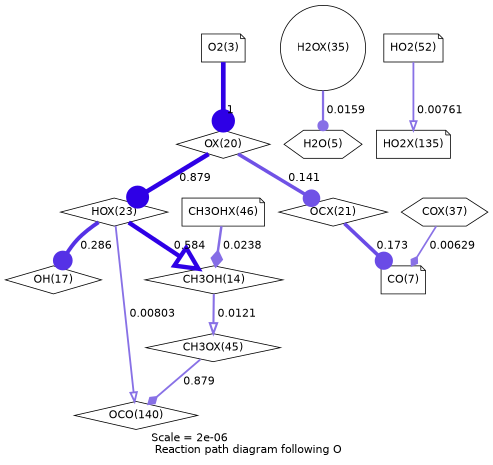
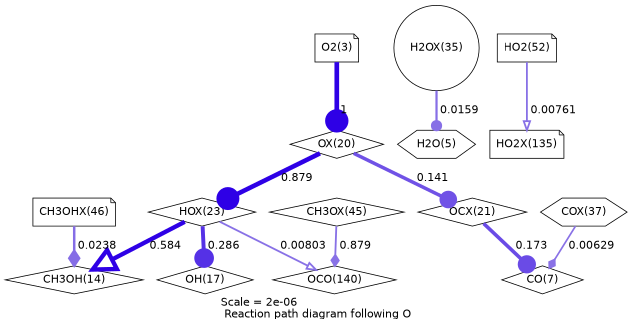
node "CO(7)": shape note -> diamond
edge "CH3OH(14)" -> "CH3OX(45)": removed, label "0.0121"
